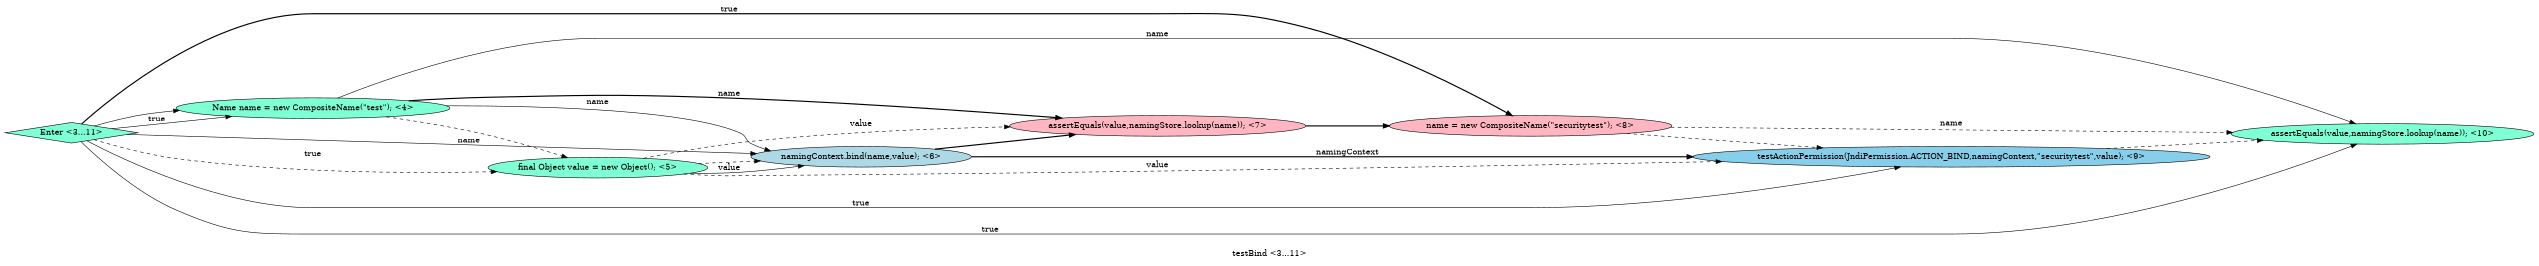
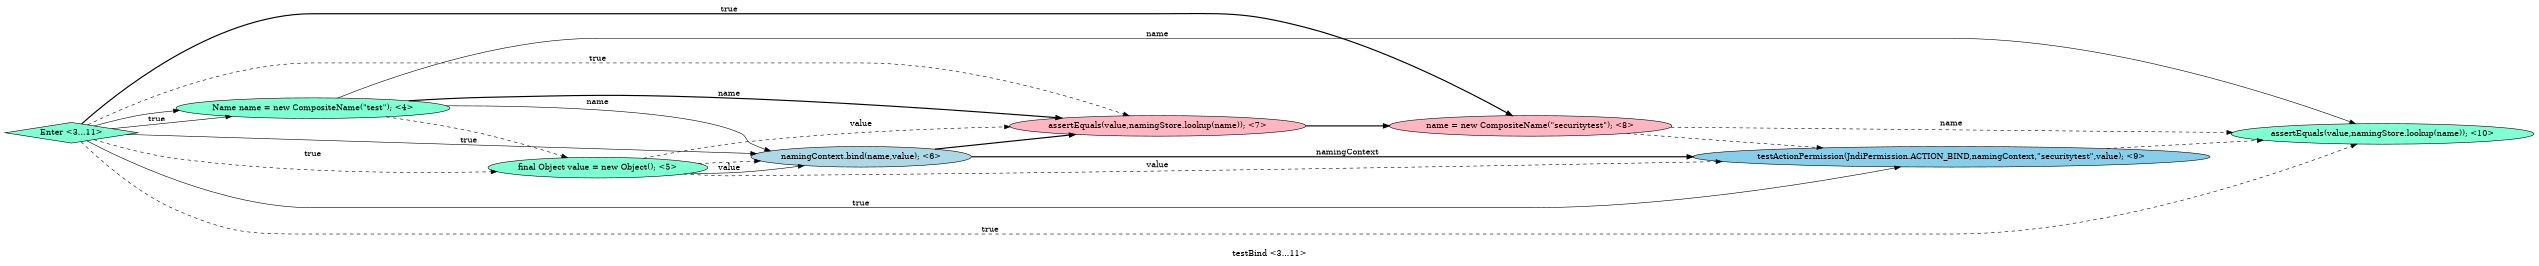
edge "Enter <3...11>" -> "assertEquals(value,namingStore.lookup(name)); <7>": added, label "true"
edge "Enter <3...11>" -> "namingContext.bind(name,value); <6>": label "name" -> "true"
edge "Enter <3...11>" -> "assertEquals(value,namingStore.lookup(name)); <10>": style solid -> dashed
